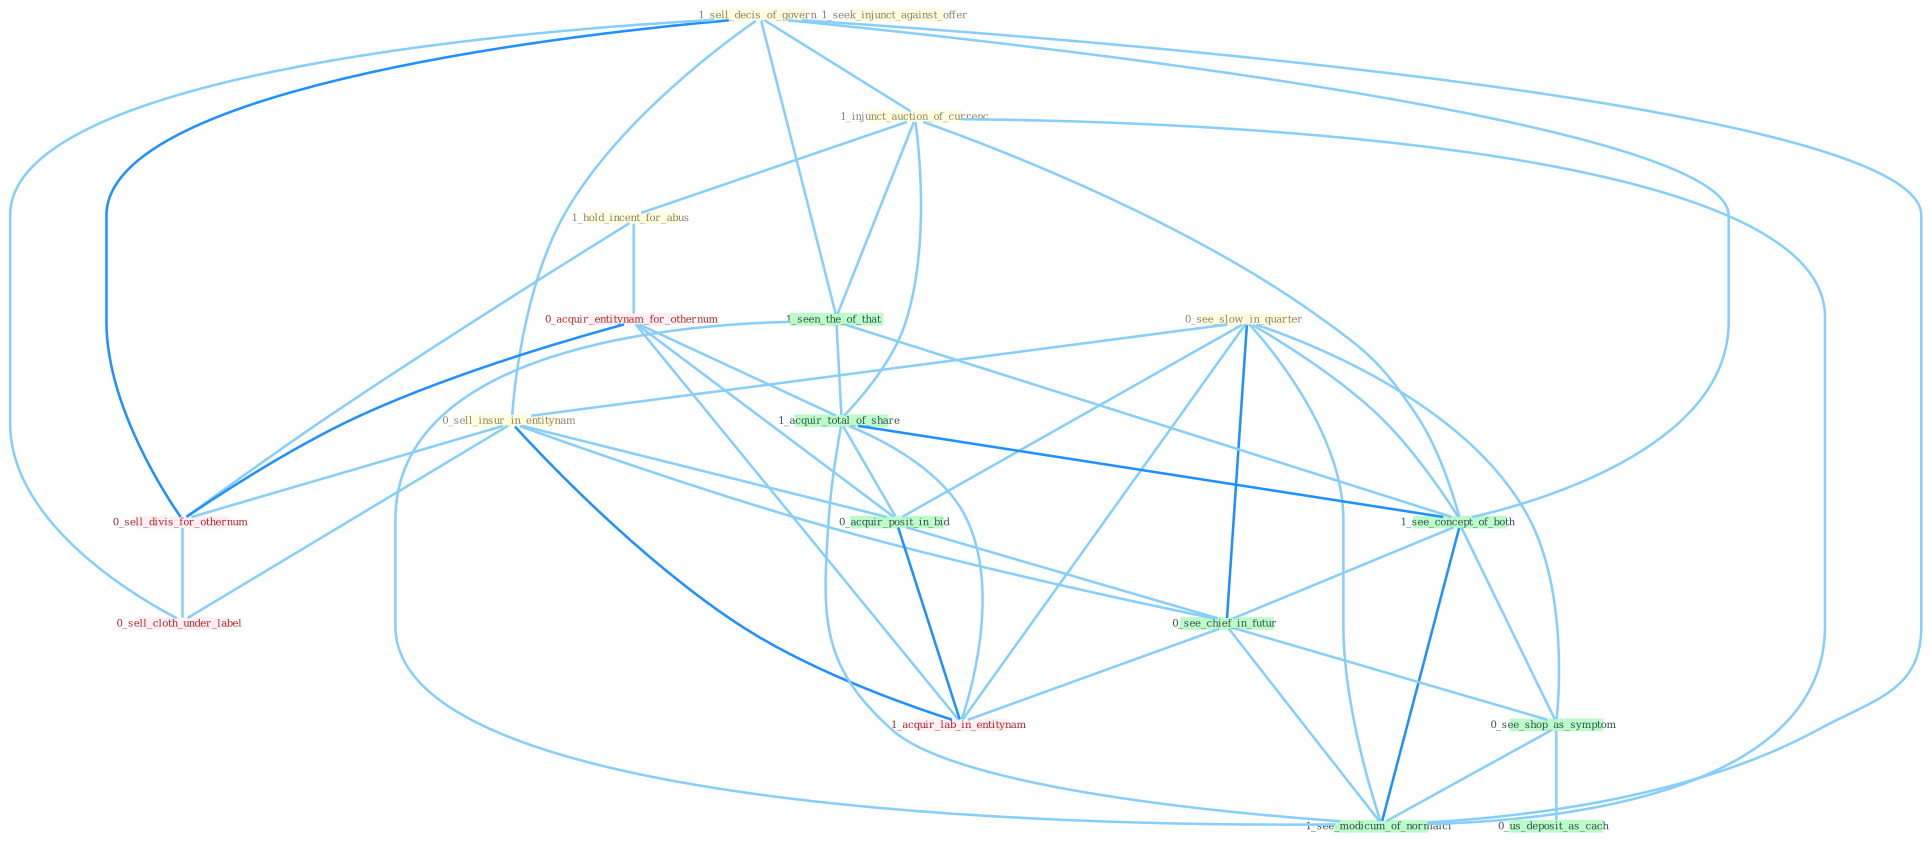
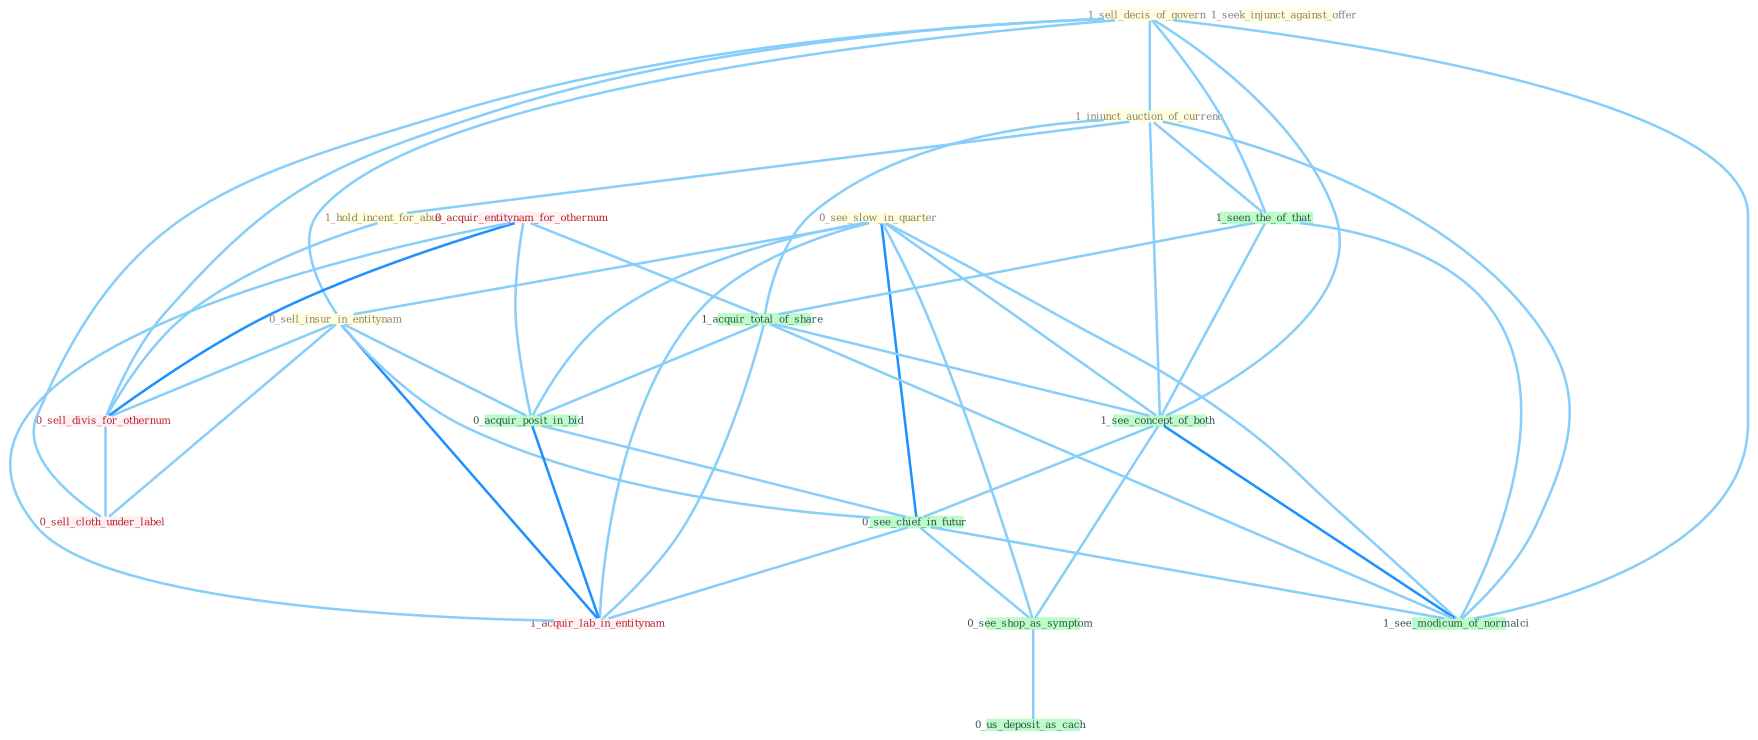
edge "1_sell_decis_of_govern" -- "0_sell_divis_for_othernum": color #1e90ff -> #87cefa
edge "1_hold_incent_for_abus" -- "0_acquir_entitynam_for_othernum": removed
edge "1_acquir_total_of_share" -- "1_see_concept_of_both": color #1e90ff -> #87cefa
edge "0_see_shop_as_symptom" -- "1_see_modicum_of_normalci": removed
